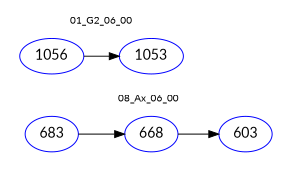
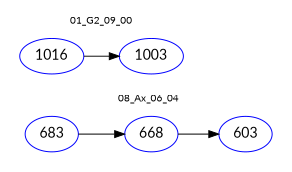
cluster "01_G2_06_00": label "01_G2_06_00" -> "01_G2_09_00"
node "1056": label "1056" -> "1016"
node "1053": label "1053" -> "1003"
cluster "08_Ax_06_00": label "08_Ax_06_00" -> "08_Ax_06_04"
